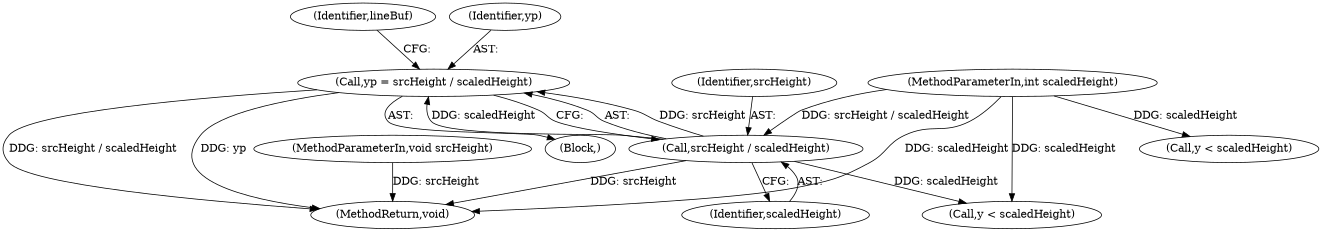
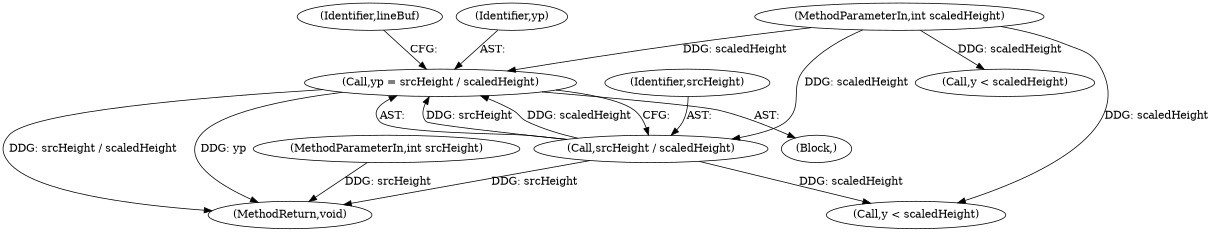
edge "(MethodParameterIn,int scaledHeight)" -> "(Call,srcHeight / scaledHeight)": label "DDG: srcHeight / scaledHeight" -> "DDG: scaledHeight"
node "(MethodParameterIn,void srcHeight)": label "(MethodParameterIn,void srcHeight)" -> "(MethodParameterIn,int srcHeight)"
edge "(MethodParameterIn,int scaledHeight)" -> "(MethodReturn,void)": now "(MethodParameterIn,int scaledHeight)" -> "(Call,yp = srcHeight / scaledHeight)"
node "(Identifier,scaledHeight)": removed
